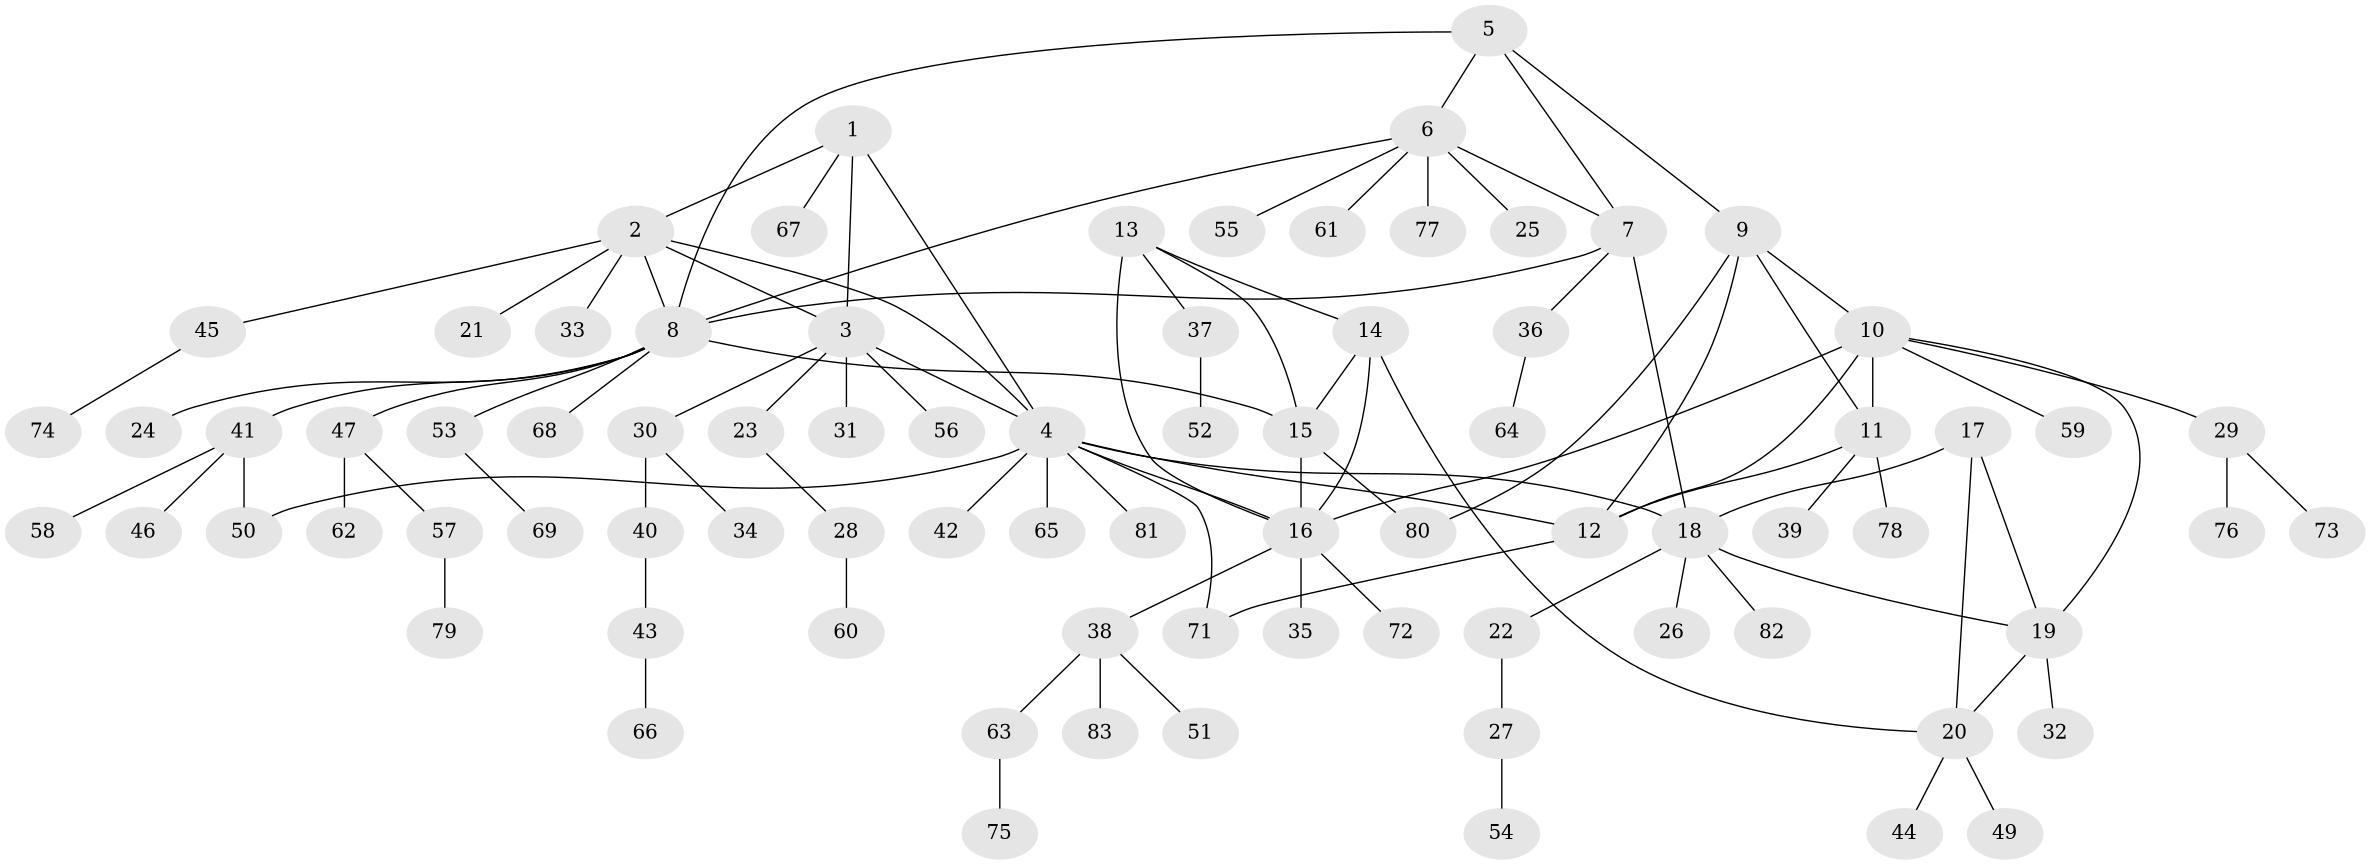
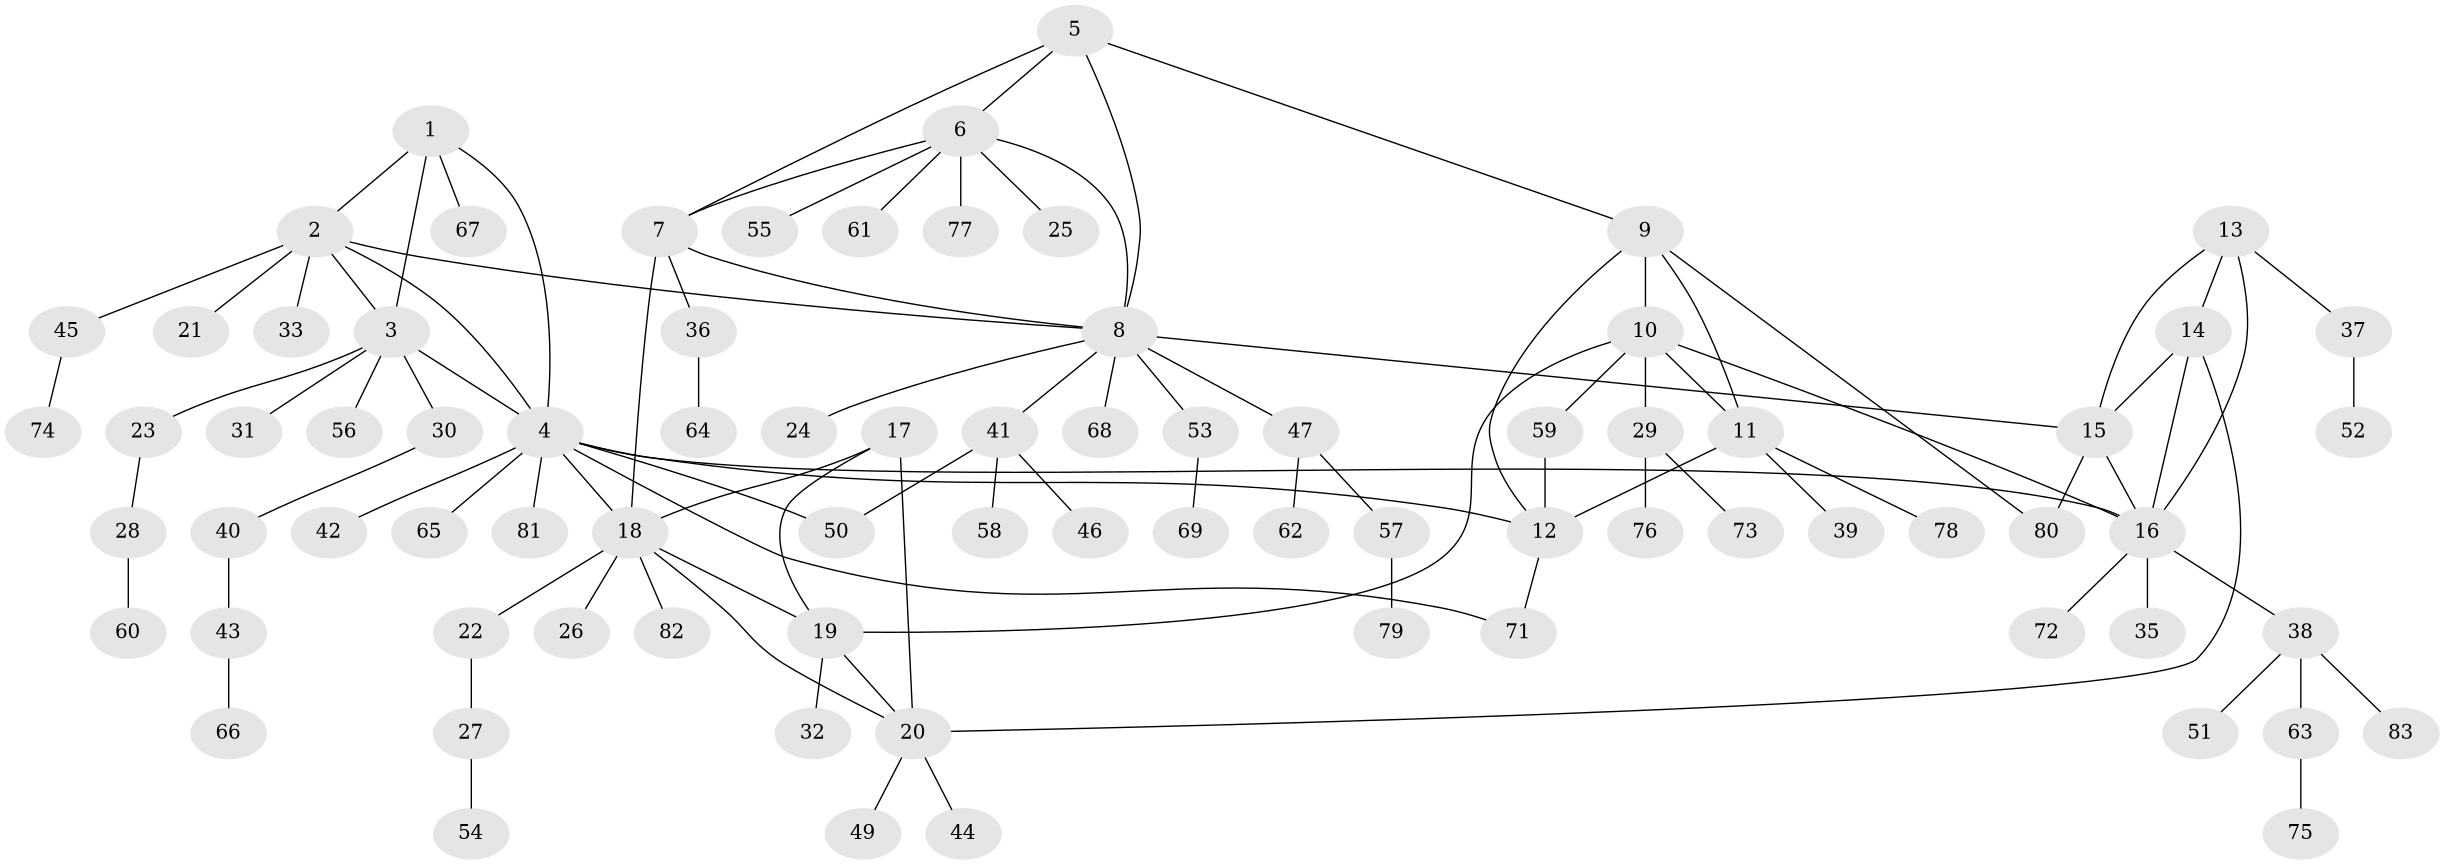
edge "10" -- "12": now "59" -- "12"
node "34": removed
edge "18" -- "20": added
